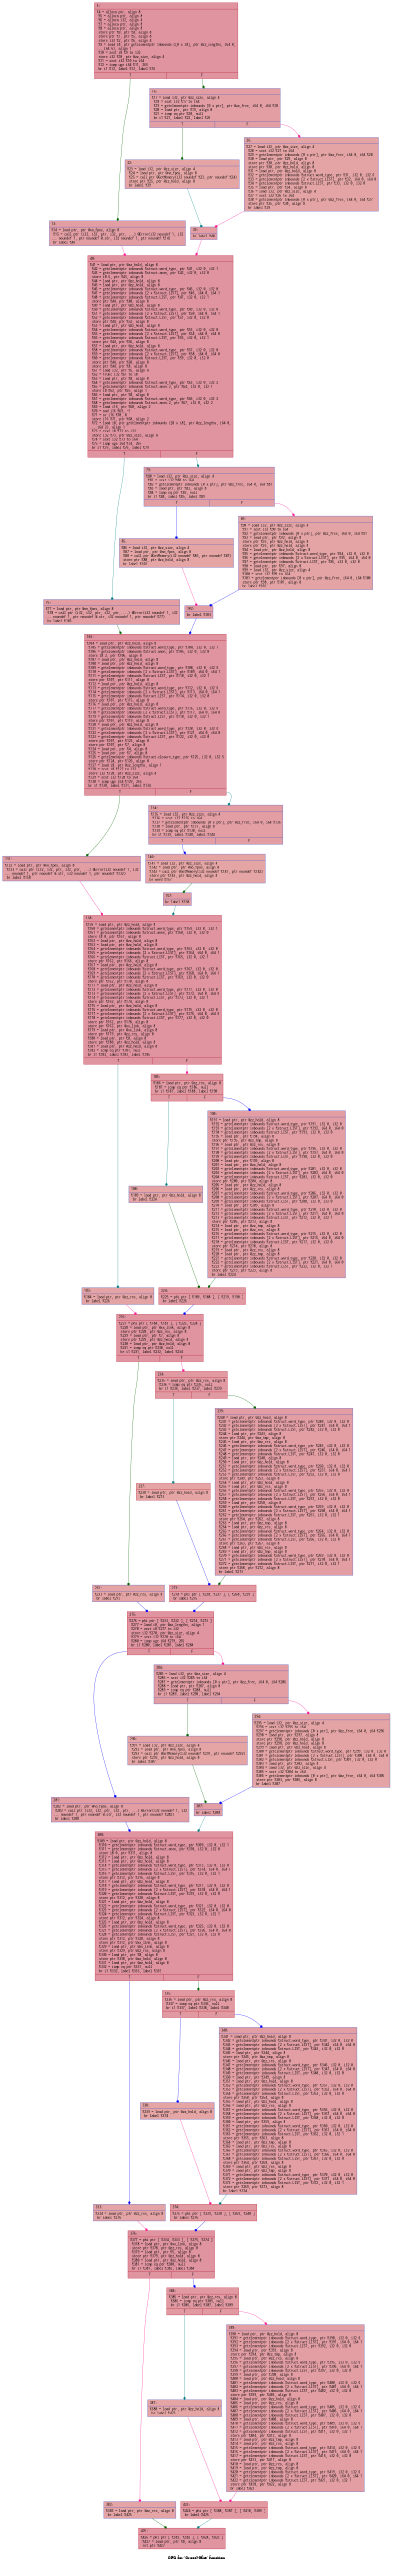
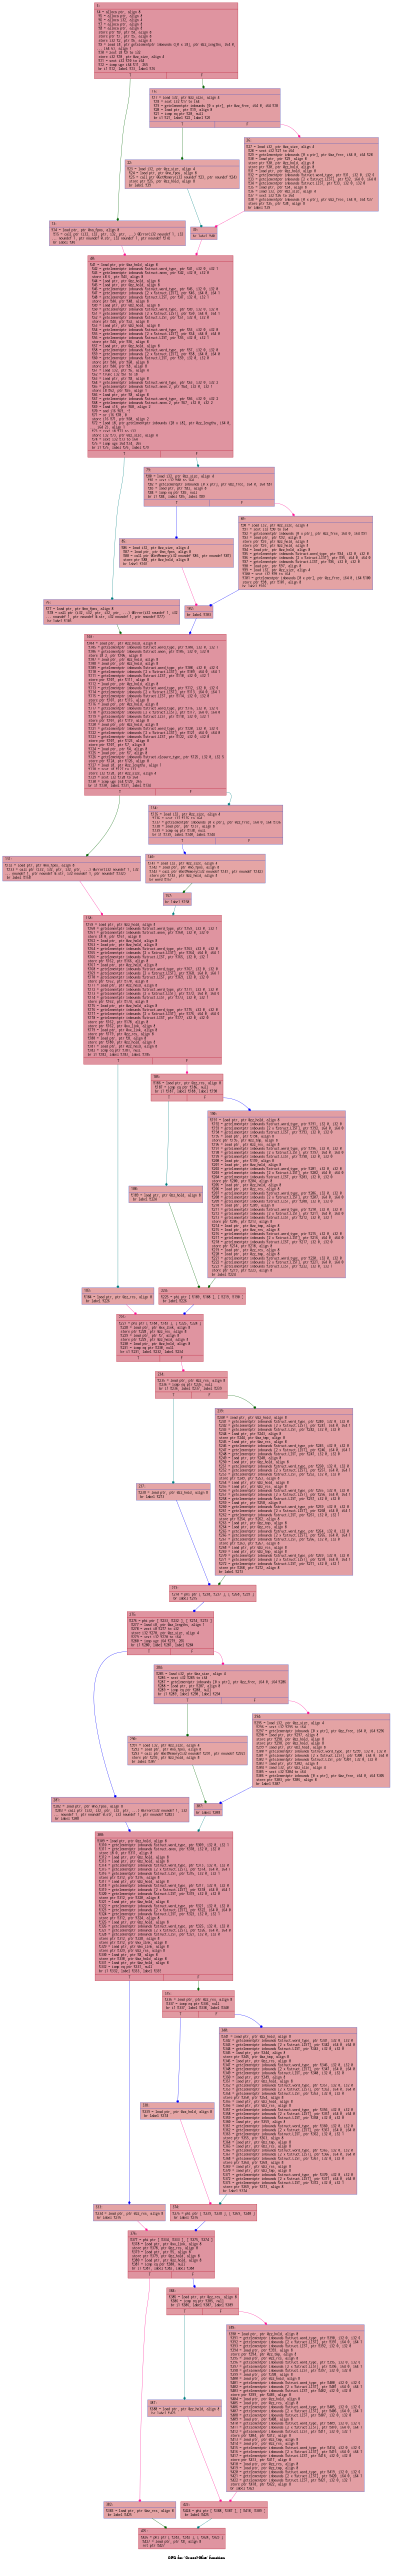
node "237:": color #b70d28ff -> #3d50c3ff
node "232:": removed
